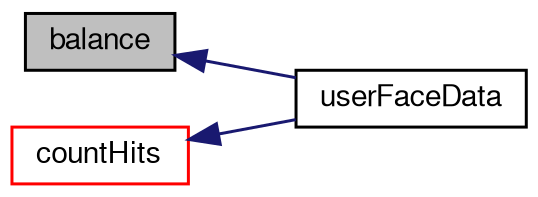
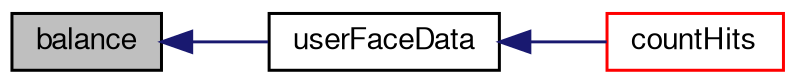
edge "userFaceData" -> "countHits": reversed
